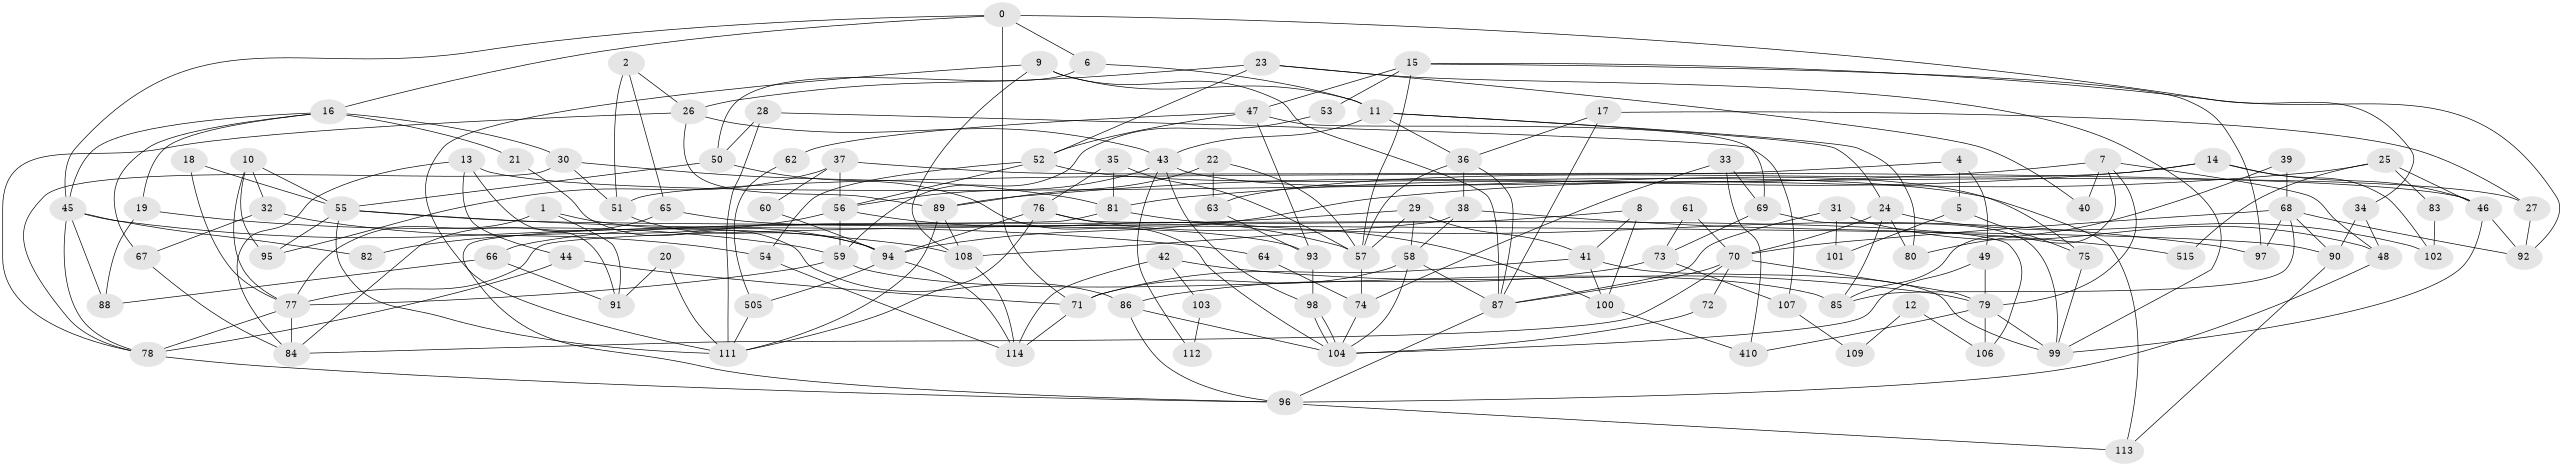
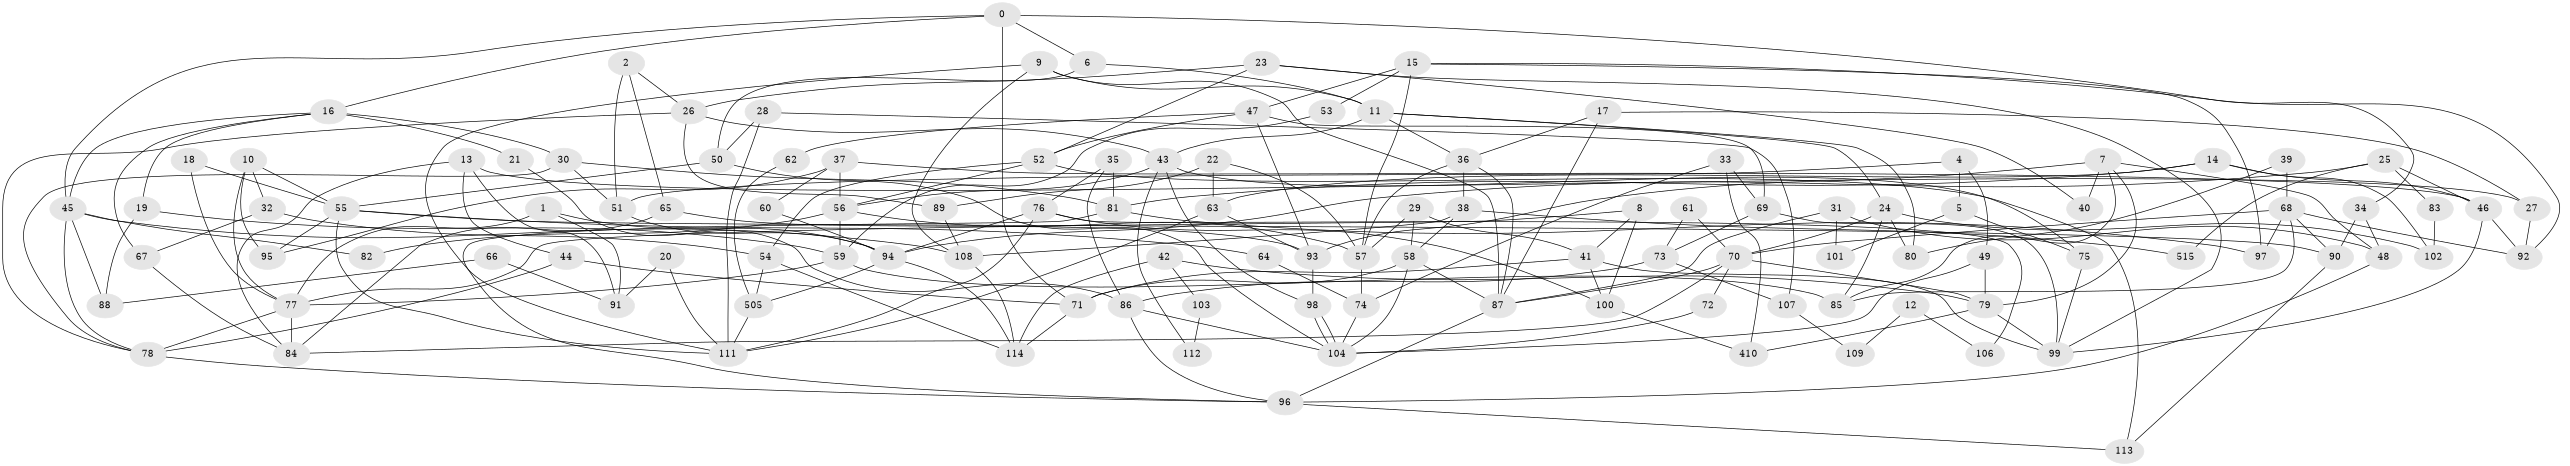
edge "7" -- "89": now "7" -- "93"
edge "35" -- "57": now "35" -- "86"
edge "29" -- "66": removed
edge "54" -- "505": added
edge "89" -- "111": now "63" -- "111"
edge "79" -- "106": removed
